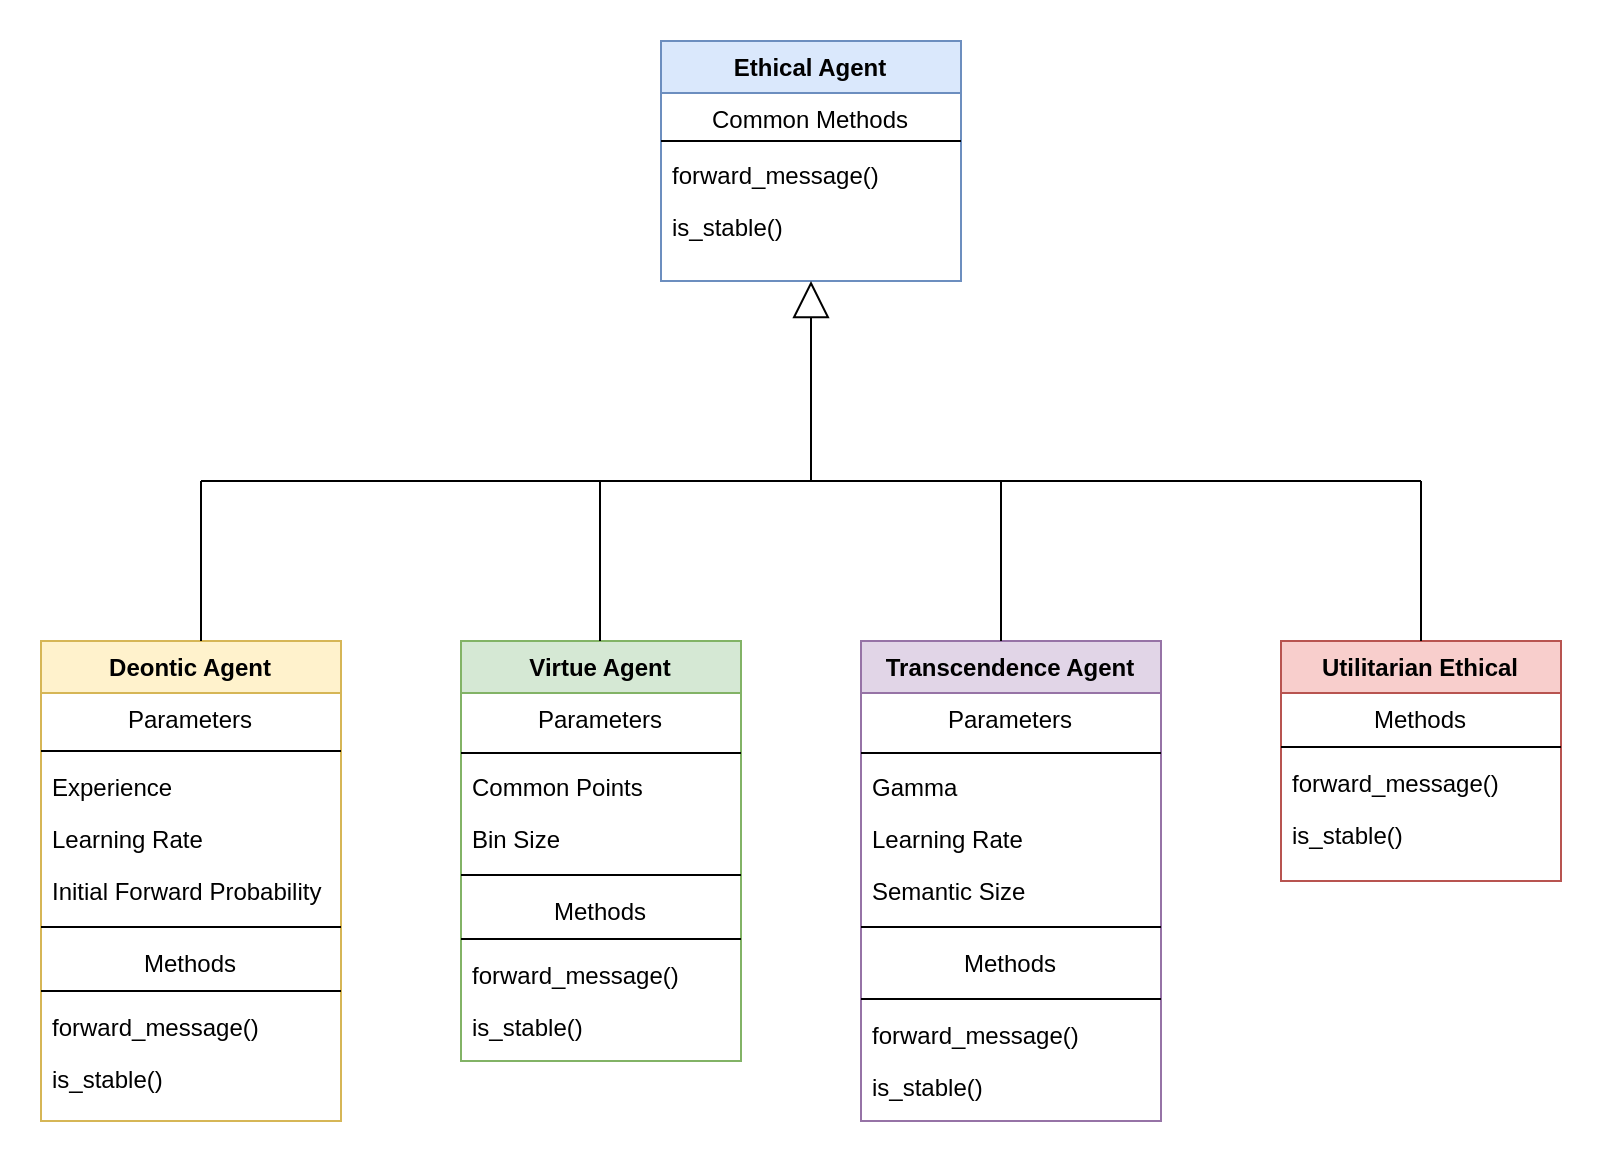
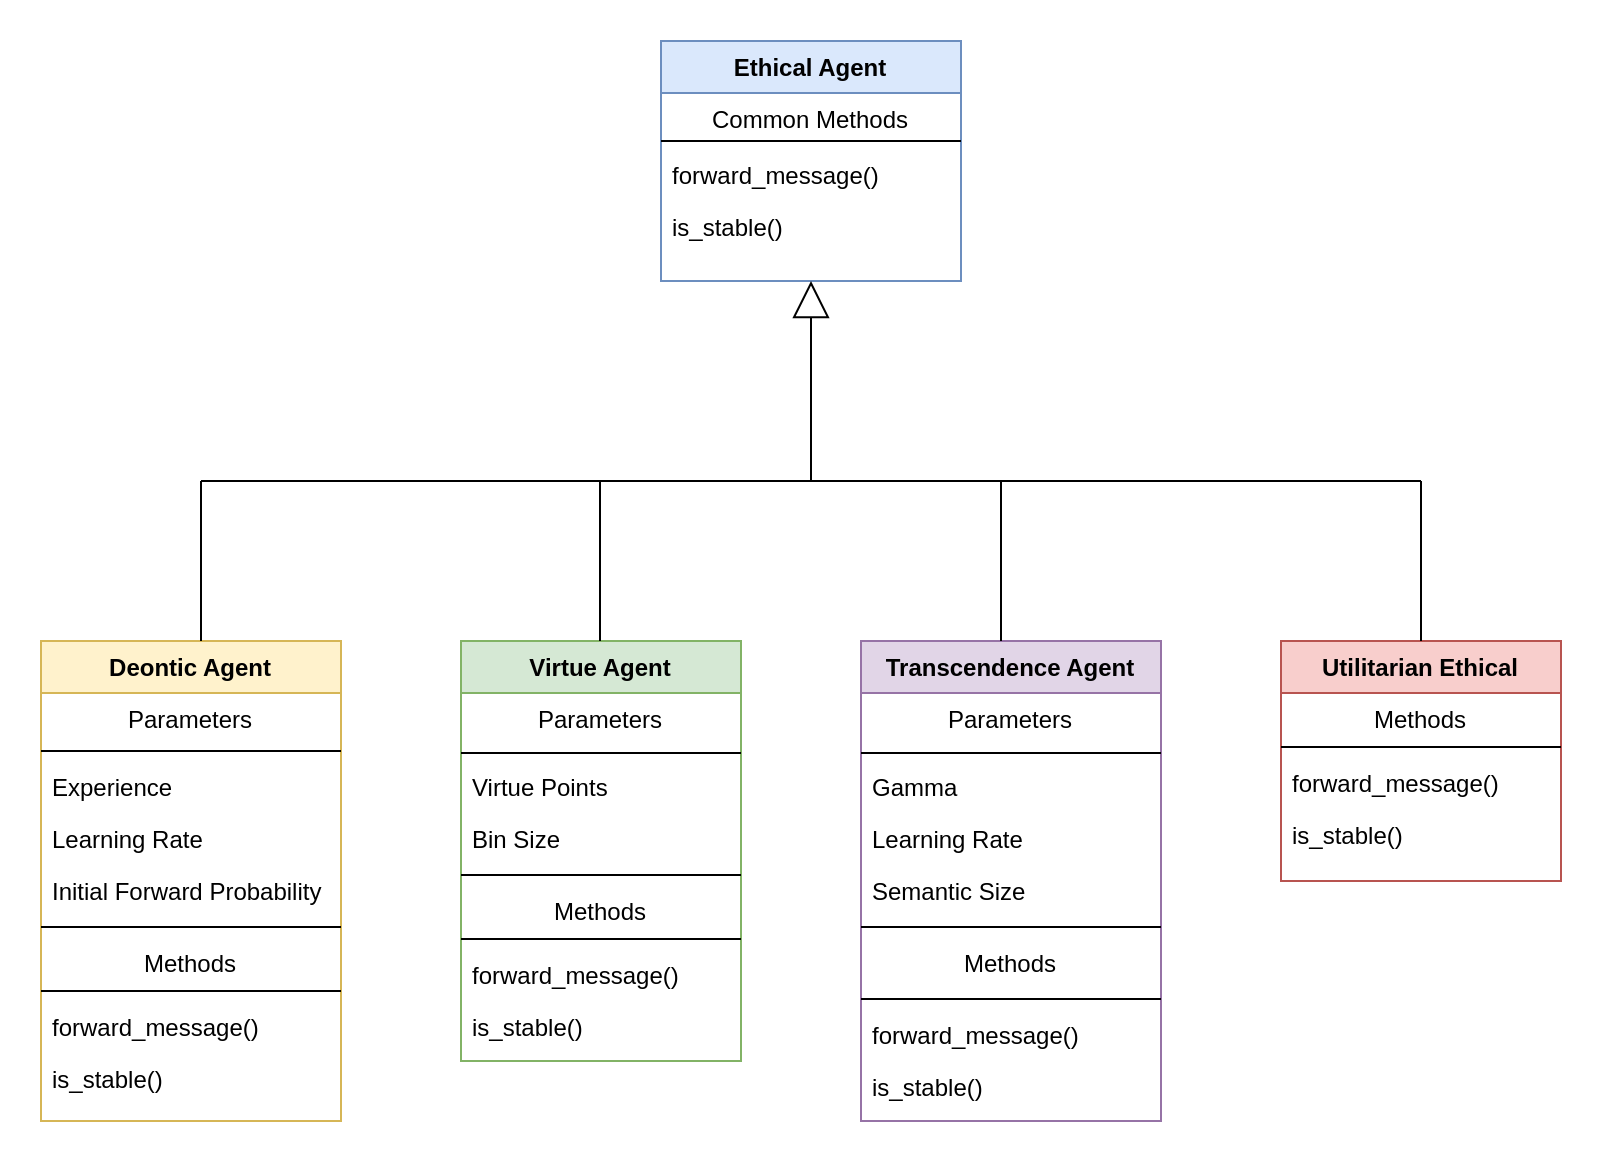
node "Common Points": label "Common Points" -> "Virtue Points"
